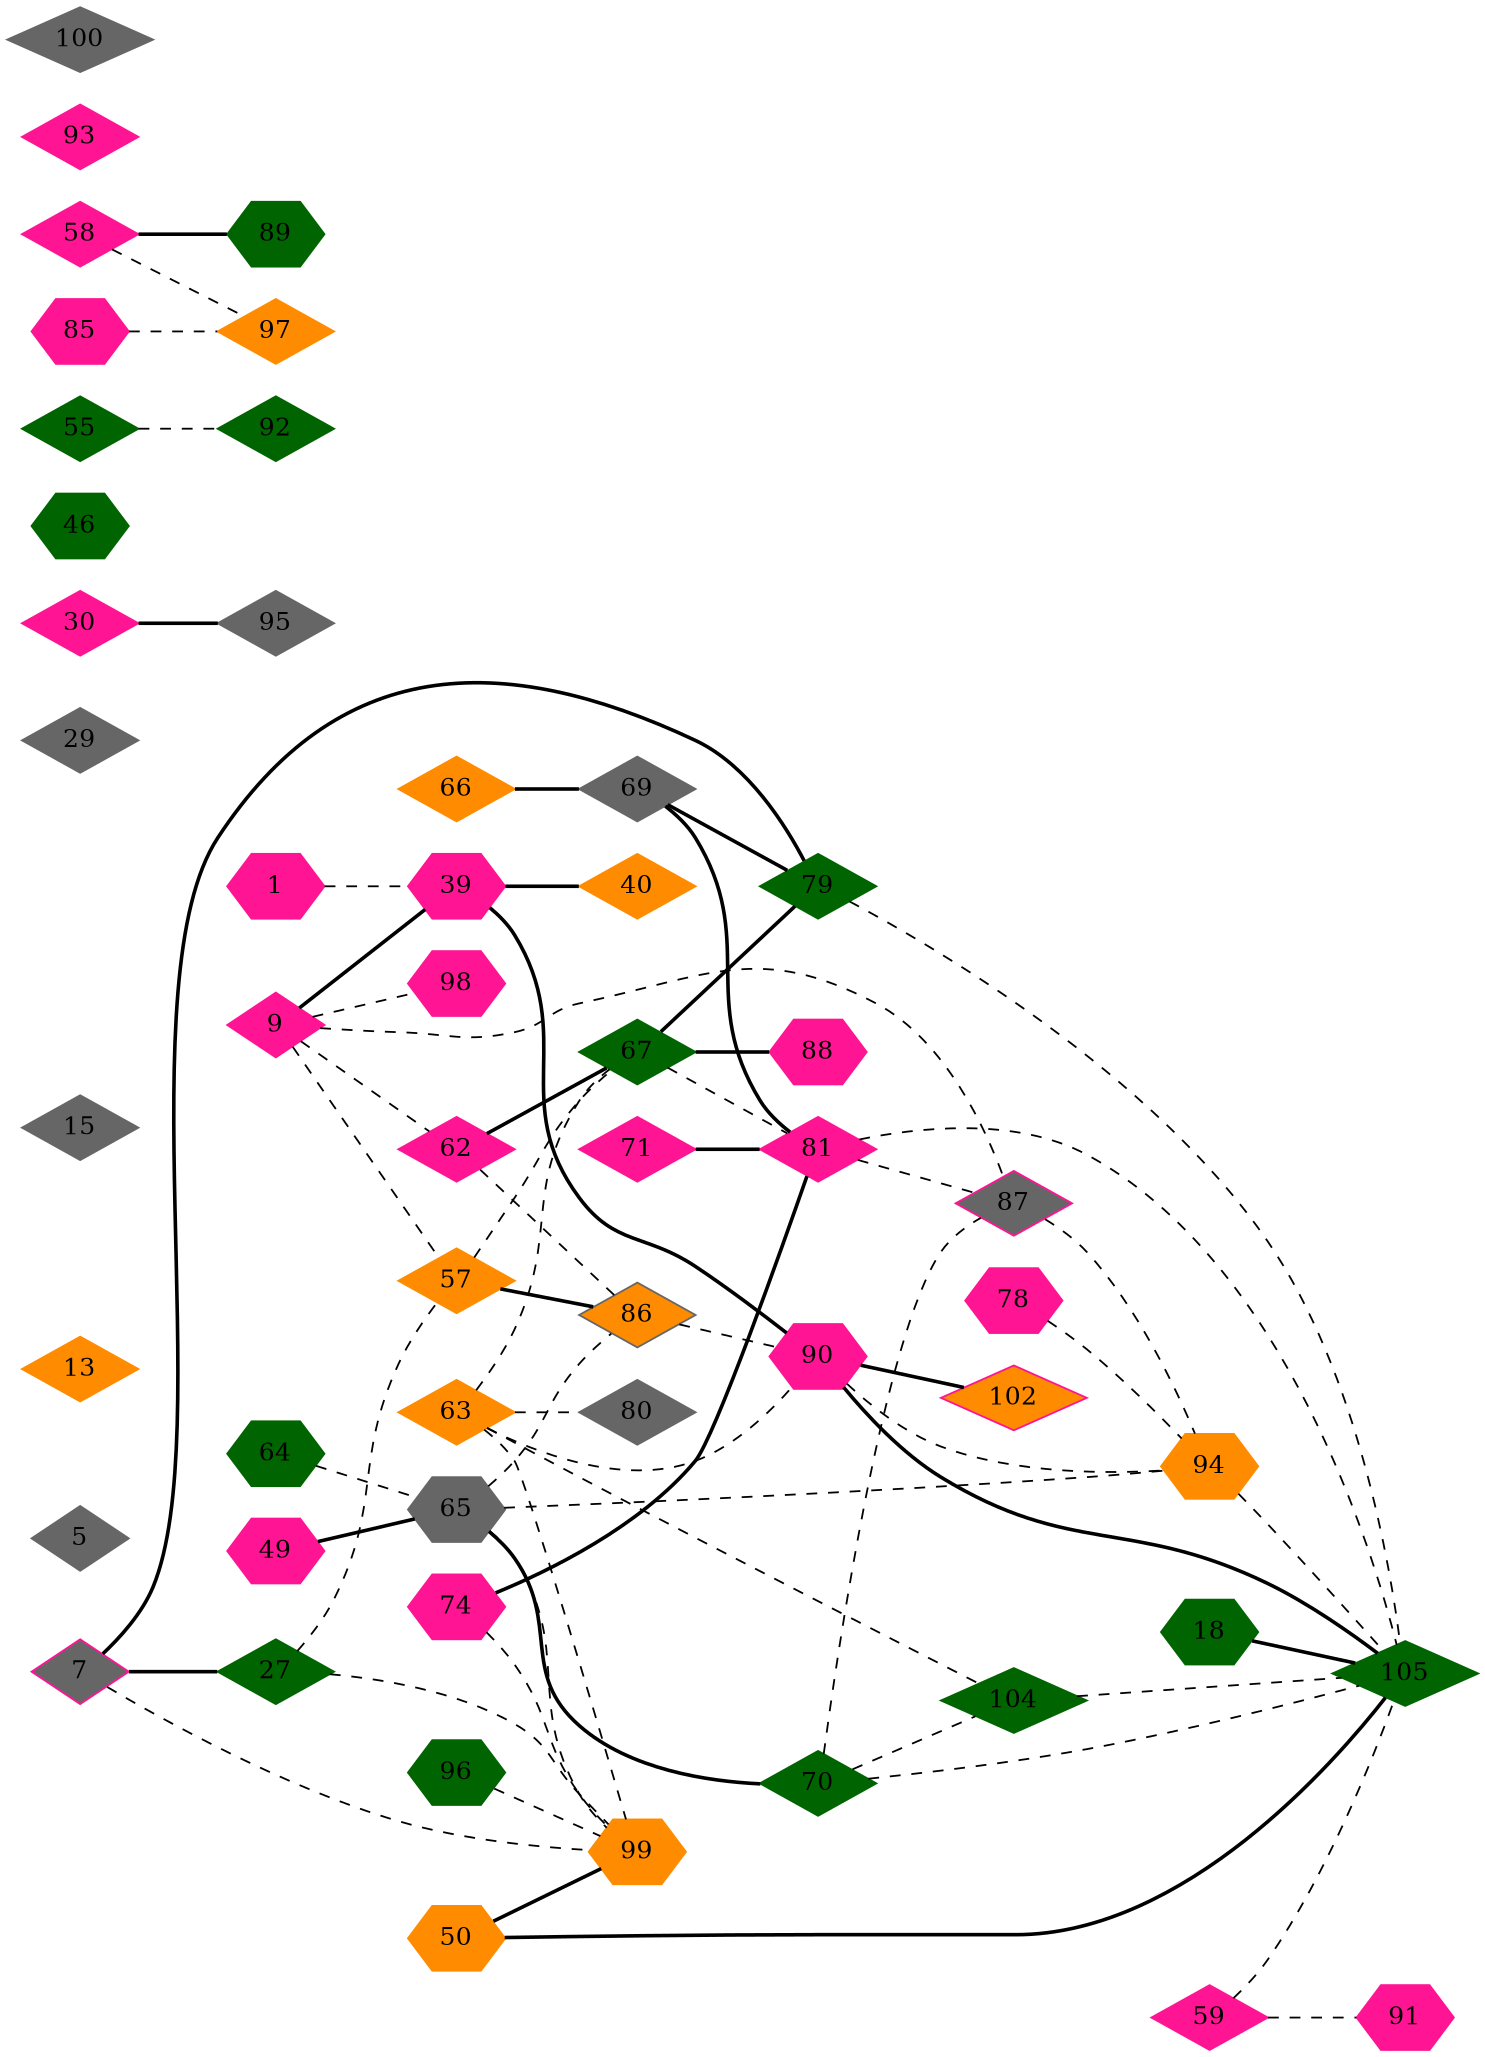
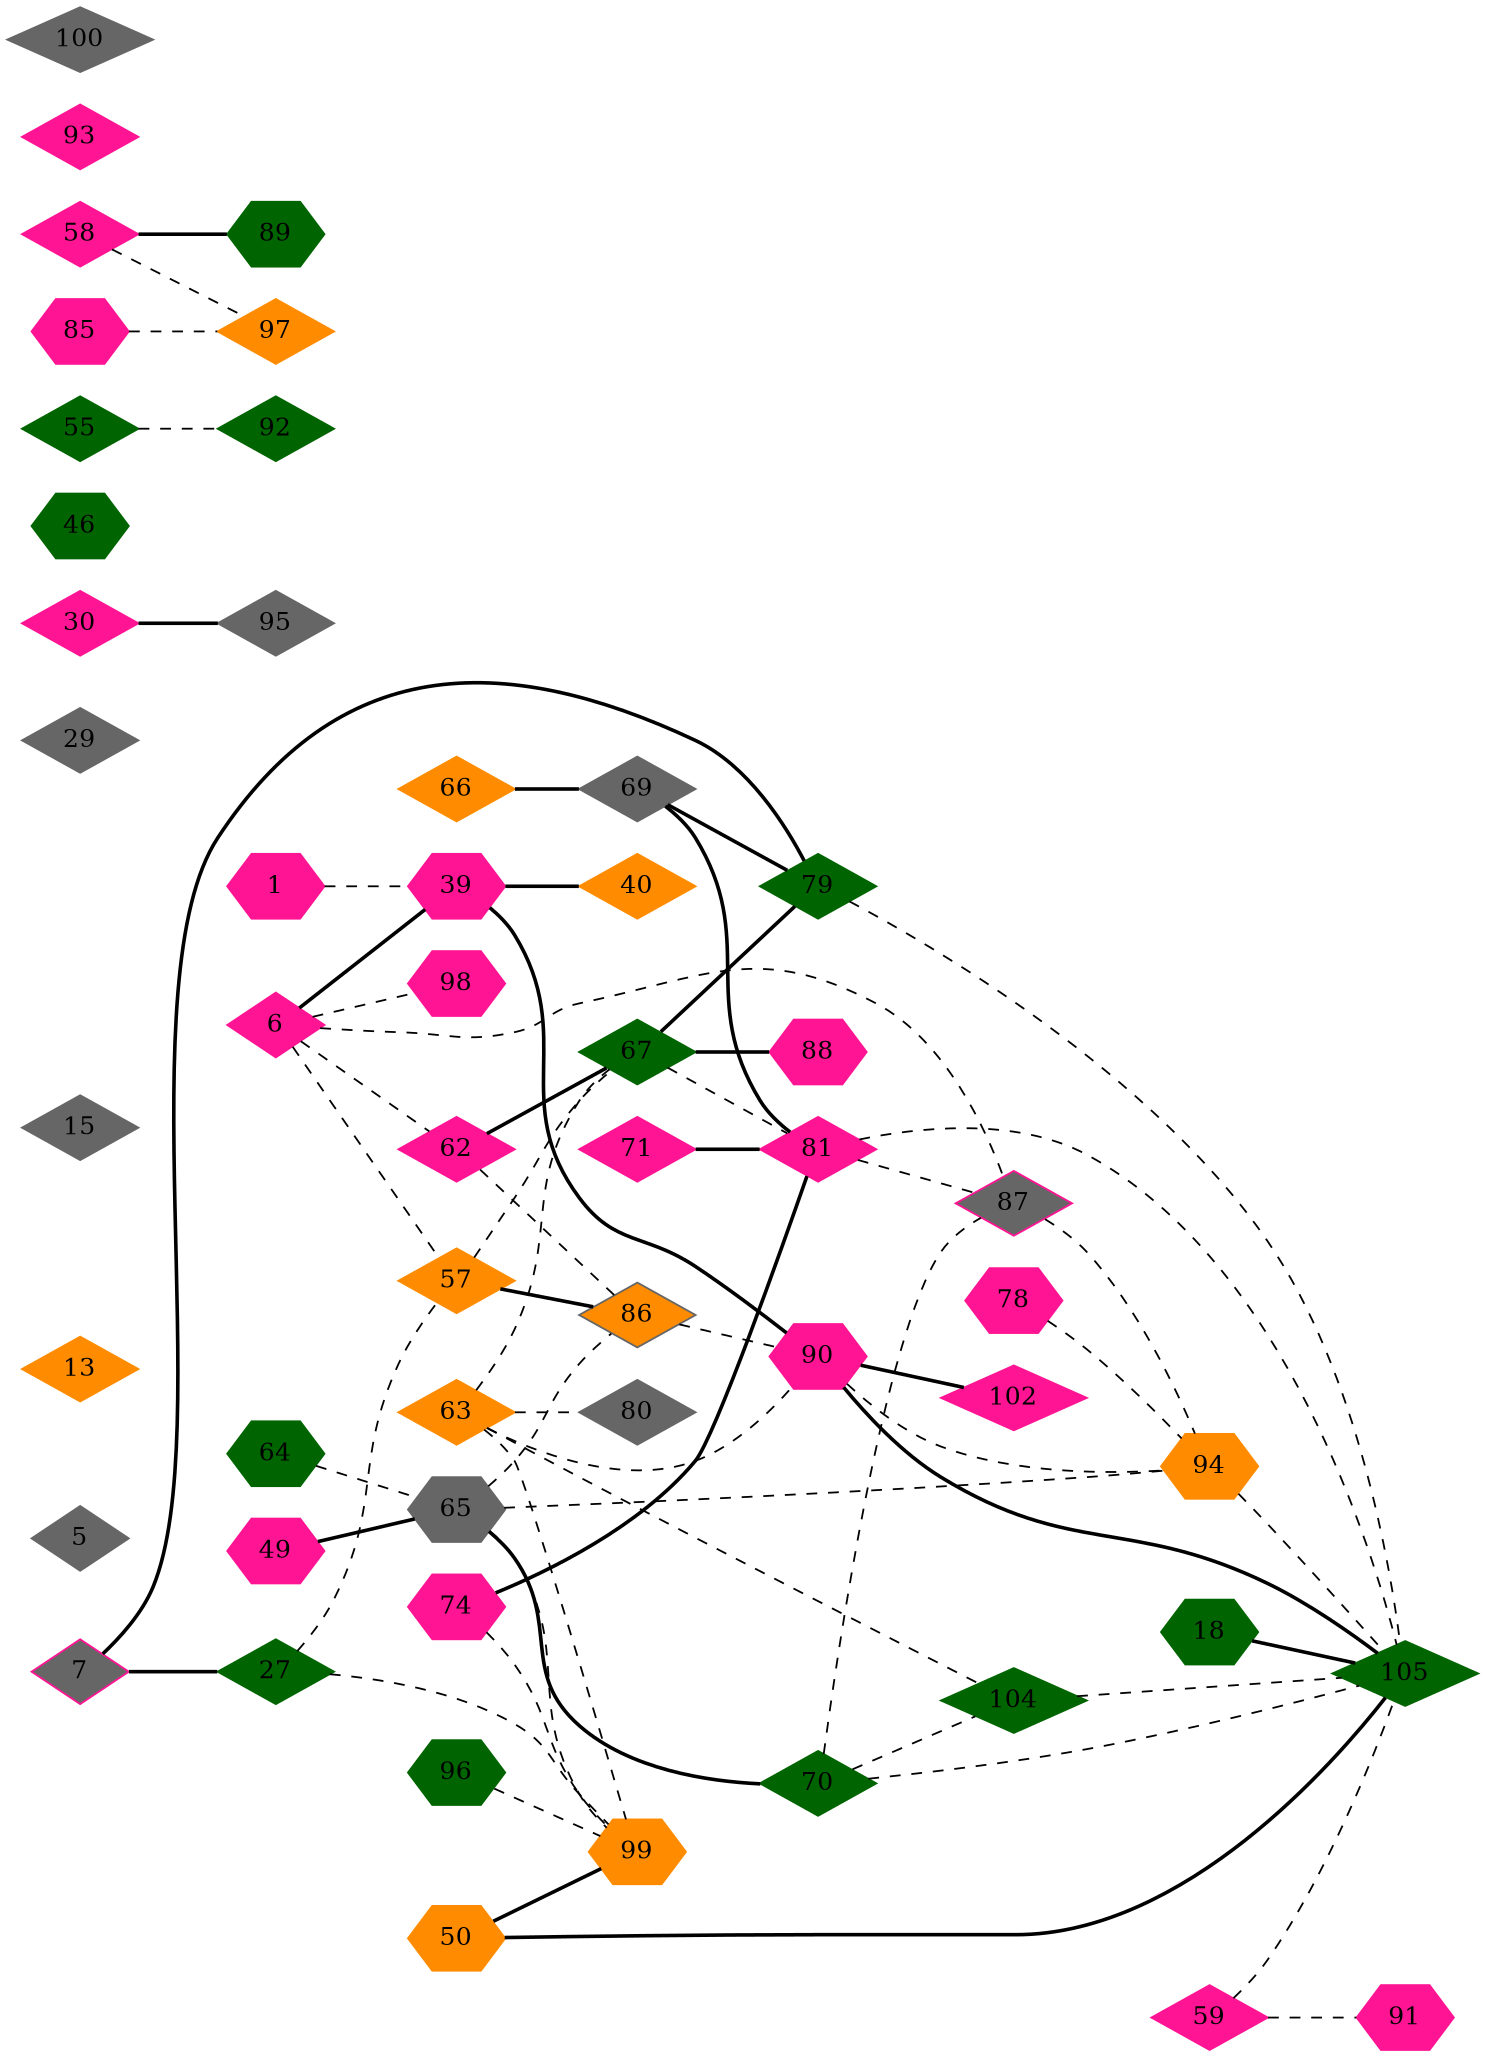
node "9": label "9" -> "6"
node "102": fillcolor darkorange -> deeppink
edge "7" -- "99": removed
